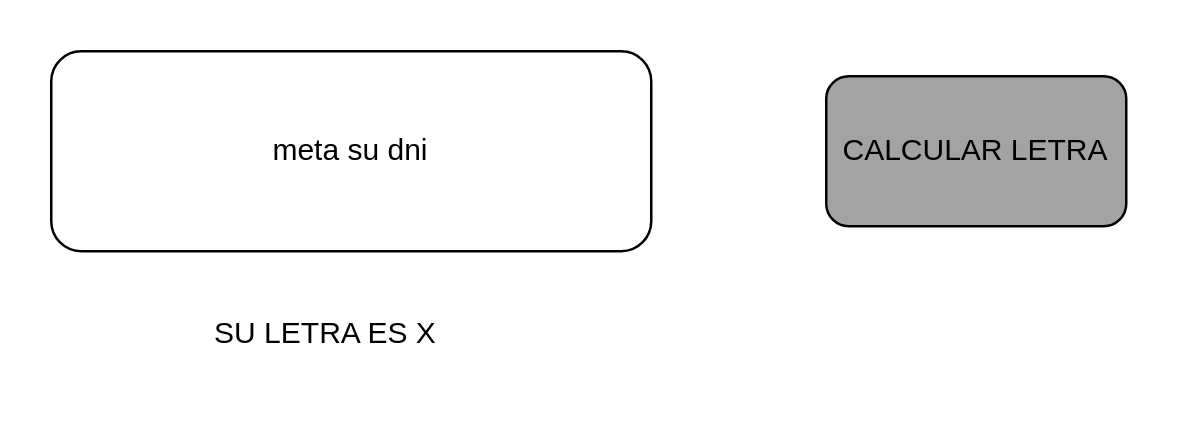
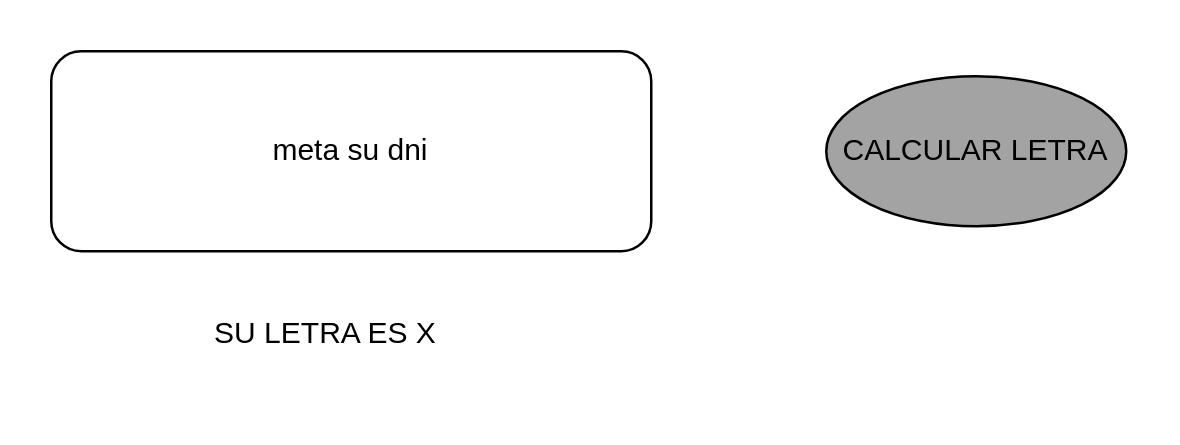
node "CALCULAR LETRA": shape rounded rectangle -> ellipse
